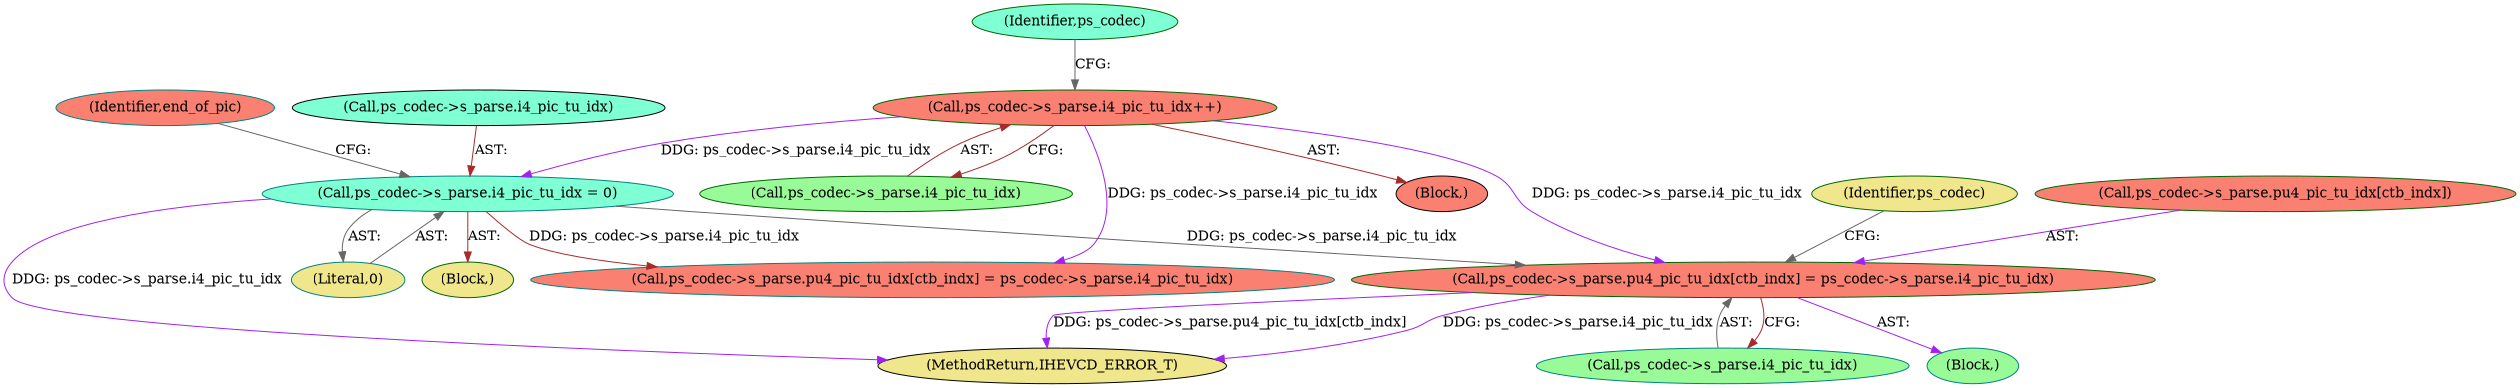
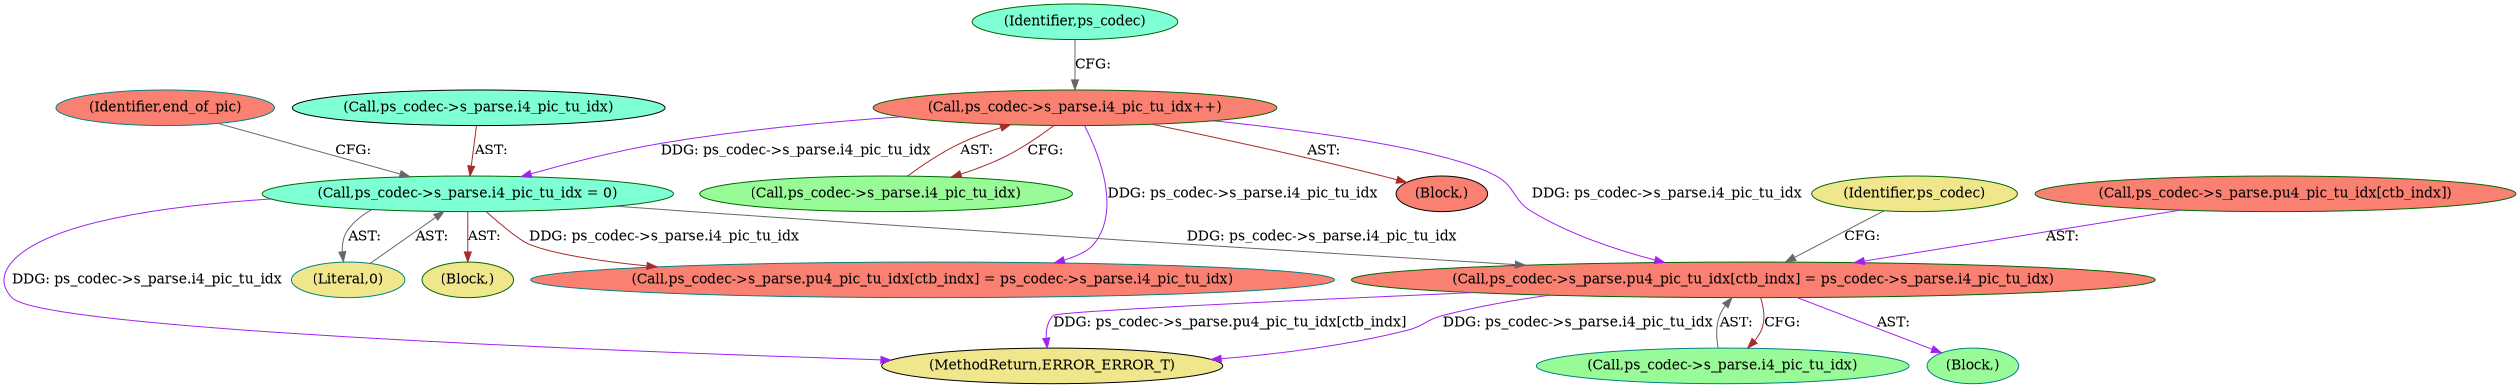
node "(Call,ps_codec->s_parse.i4_pic_tu_idx = 0)": color teal -> darkgreen
node "(MethodReturn,IHEVCD_ERROR_T)": label "(MethodReturn,IHEVCD_ERROR_T)" -> "(MethodReturn,ERROR_ERROR_T)"
